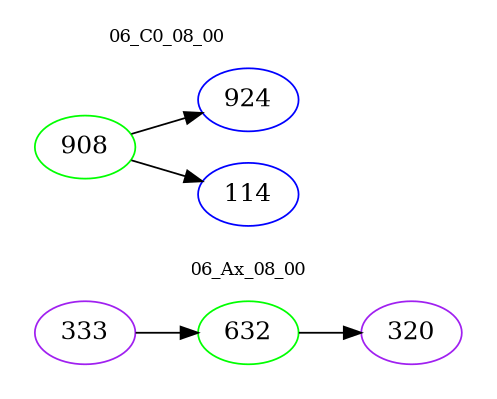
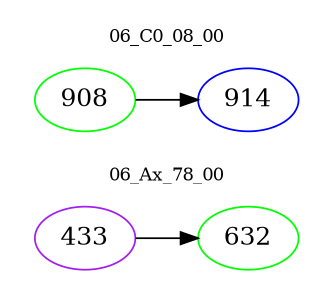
node "924": removed
node "114": label "114" -> "914"
cluster "06_Ax_08_00": label "06_Ax_08_00" -> "06_Ax_78_00"
node "333": label "333" -> "433"
node "320": removed
